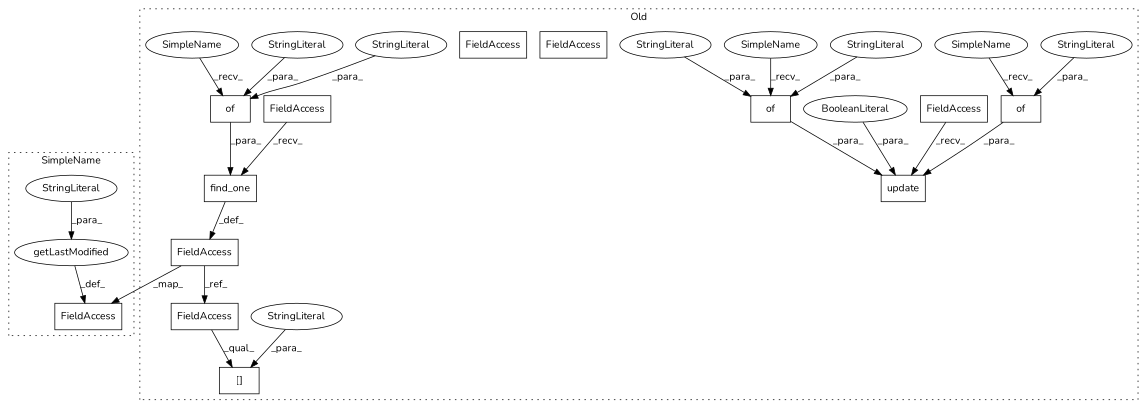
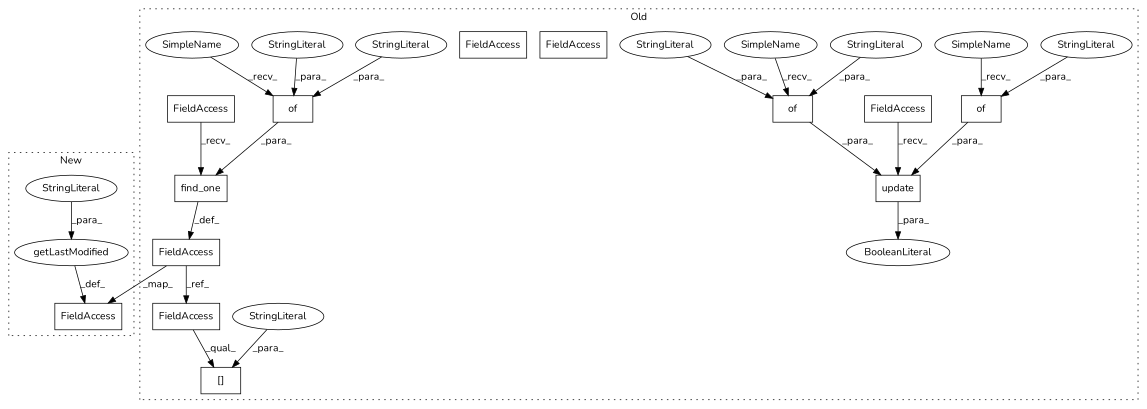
edge "BooleanLiteral" -> "update": reversed
cluster "SimpleName": label "SimpleName" -> "New"
